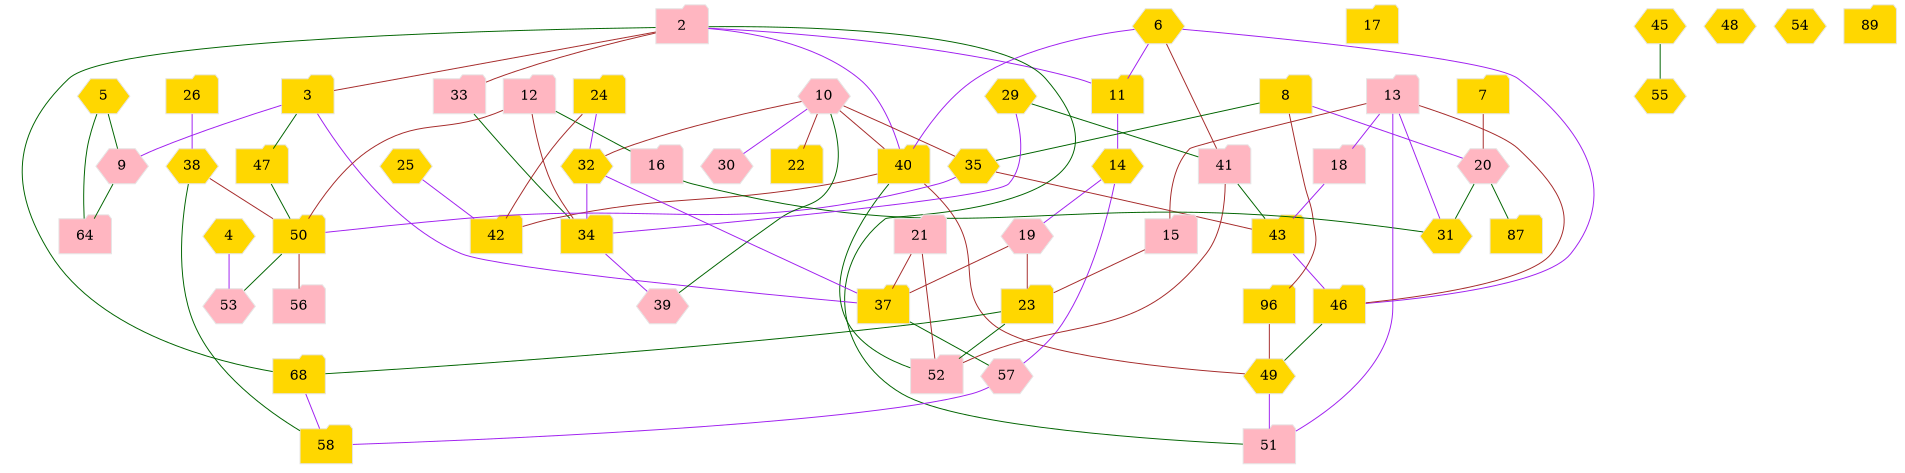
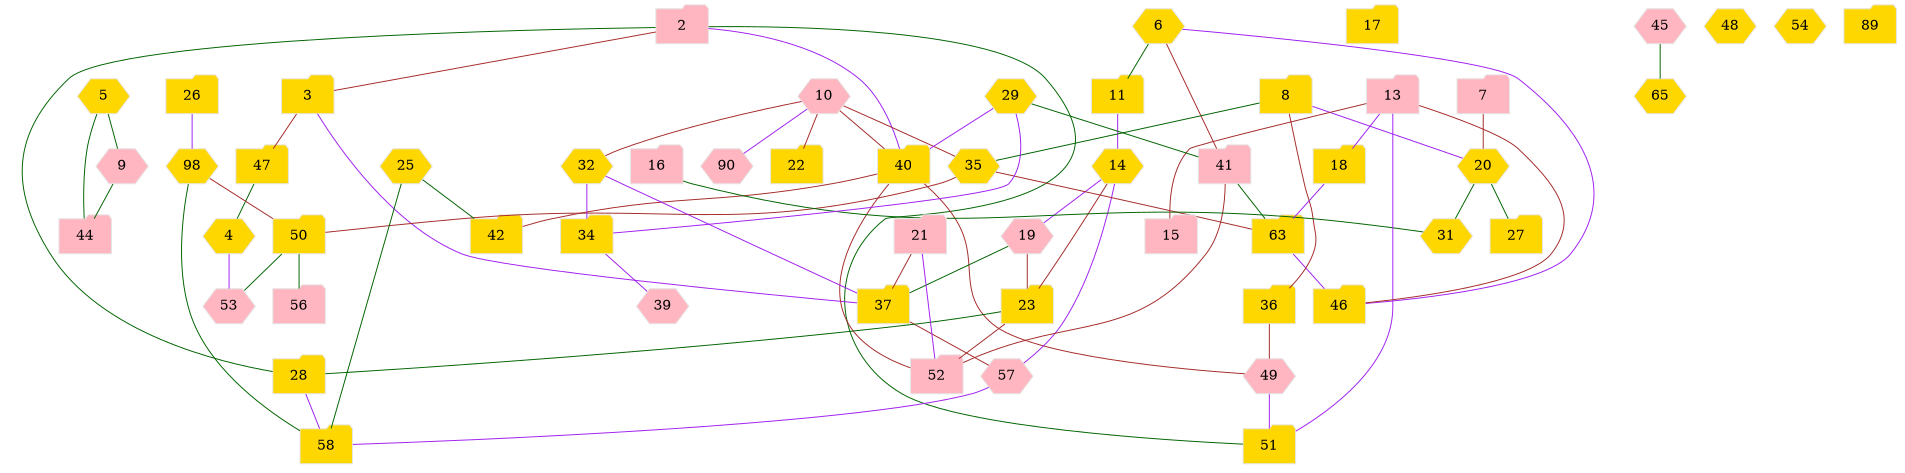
node "45": fillcolor gold -> lightpink
edge "2" -- "11": removed
edge "6" -- "11": color purple -> darkgreen
edge "6" -- "40": now "29" -- "40"
node "33": removed
node "12": removed
node "24": removed
node "7": fillcolor gold -> lightpink
node "55": label "55" -> "65"
edge "3" -- "9": removed
edge "3" -- "47": color darkgreen -> brown
node "38": label "38" -> "98"
node "30": label "30" -> "90"
node "18": fillcolor lightpink -> gold
edge "13" -- "31": removed
node "20": fillcolor lightpink -> gold
edge "25" -- "42": color purple -> darkgreen
edge "47" -- "50": now "47" -- "4"
edge "35" -- "50": color purple -> brown
edge "10" -- "39": removed
node "64": label "64" -> "44"
node "43": label "43" -> "63"
node "87": label "87" -> "27"
edge "19" -- "37": color brown -> darkgreen
edge "50" -- "56": color brown -> darkgreen
edge "15" -- "23": now "14" -- "23"
edge "40" -- "52": color darkgreen -> brown
edge "25" -- "58": added
edge "21" -- "52": color brown -> purple
node "96": label "96" -> "36"
edge "23" -- "52": color darkgreen -> brown
edge "46" -- "49": removed
edge "37" -- "57": color darkgreen -> brown
node "68": label "68" -> "28"
node "49": fillcolor gold -> lightpink
node "51": fillcolor lightpink -> gold
